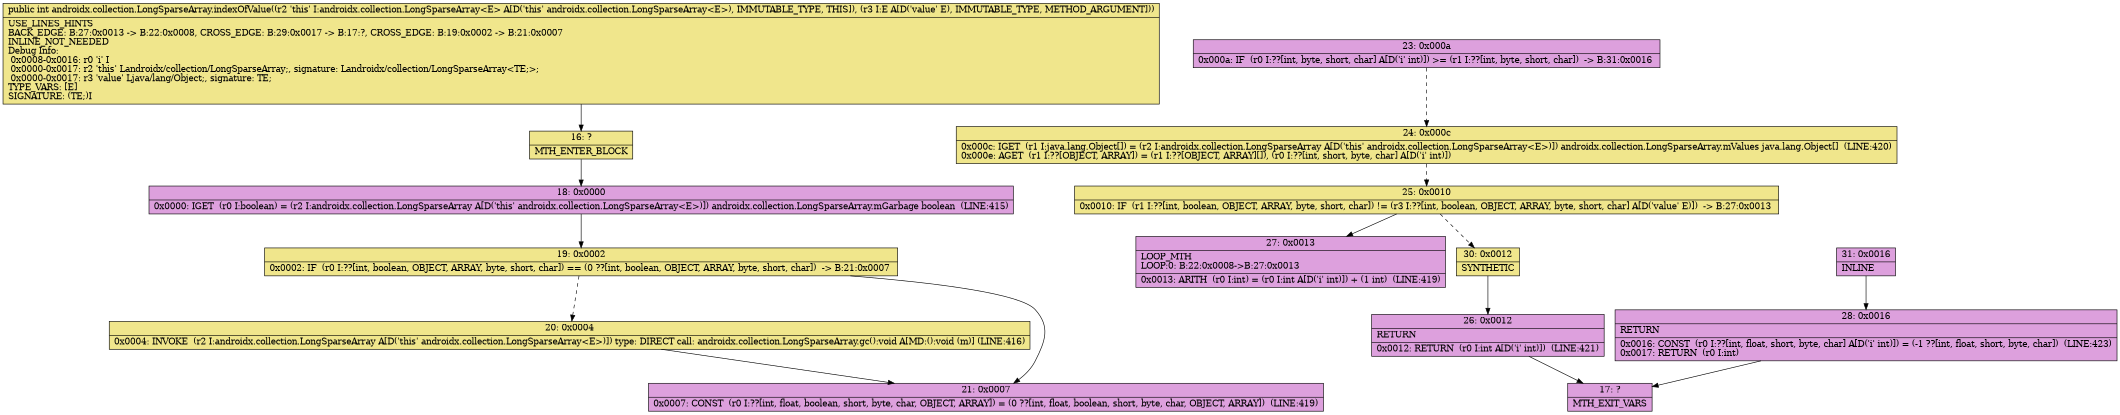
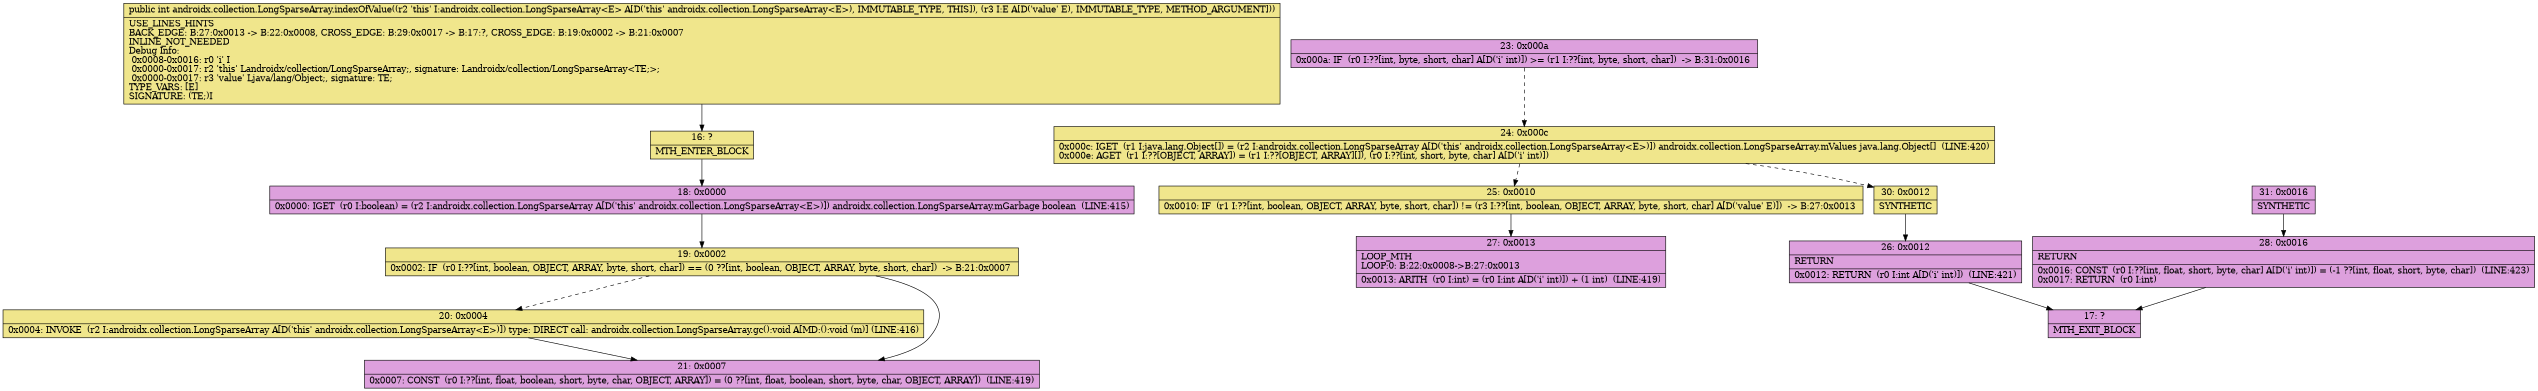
edge "25: 0x0010" -> "30: 0x0012": now "24: 0x000c" -> "30: 0x0012"
node "31: 0x0016": text "INLINE" -> "SYNTHETIC"
node "17: ?": text "MTH_EXIT_VARS" -> "MTH_EXIT_BLOCK"
